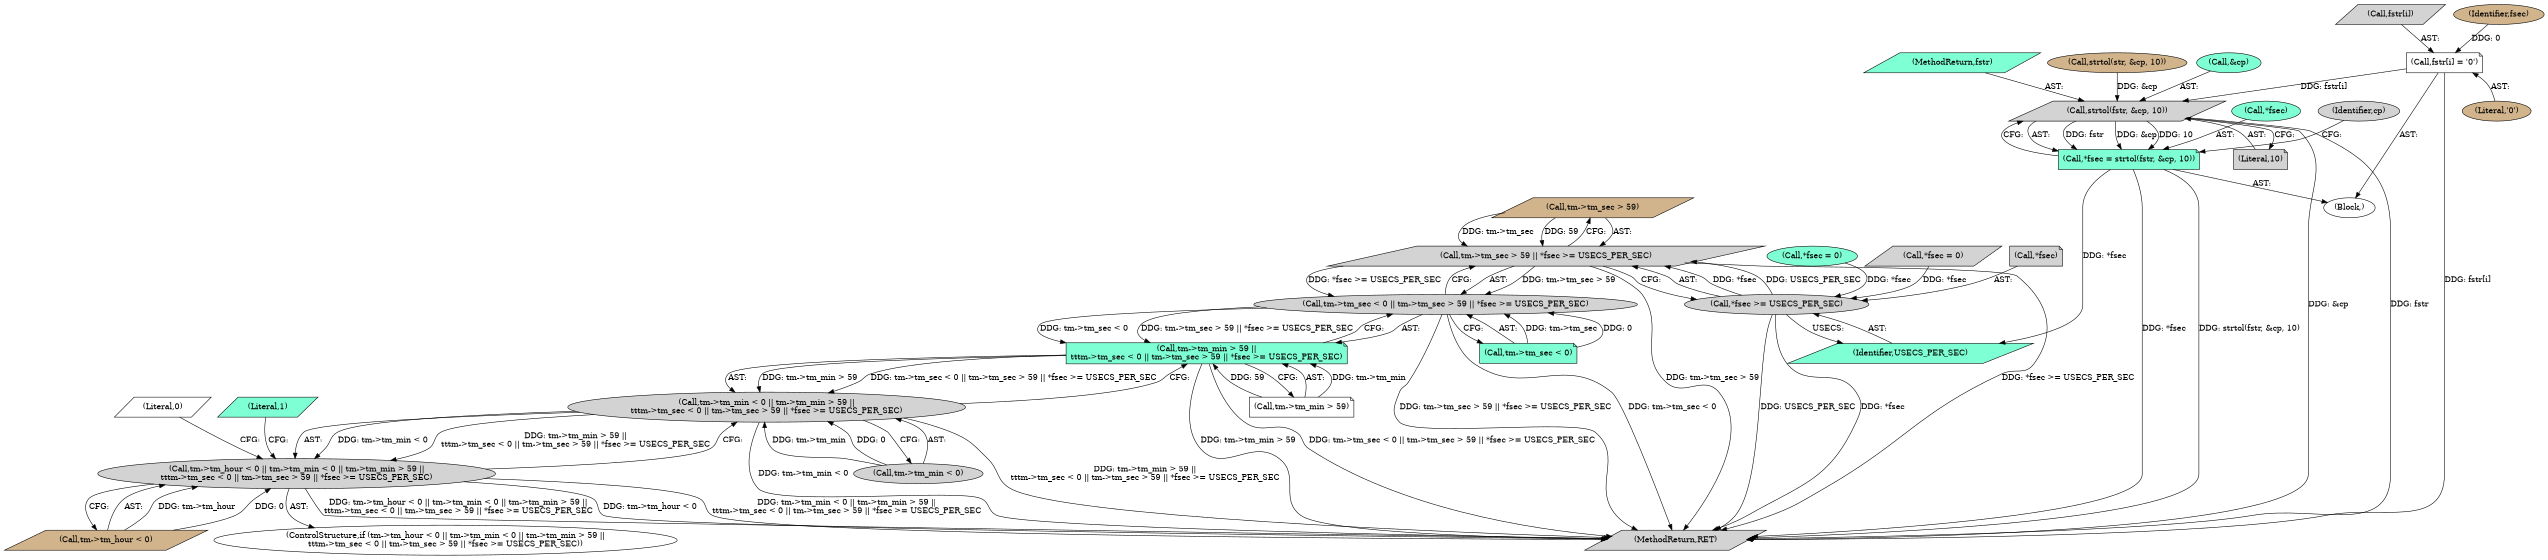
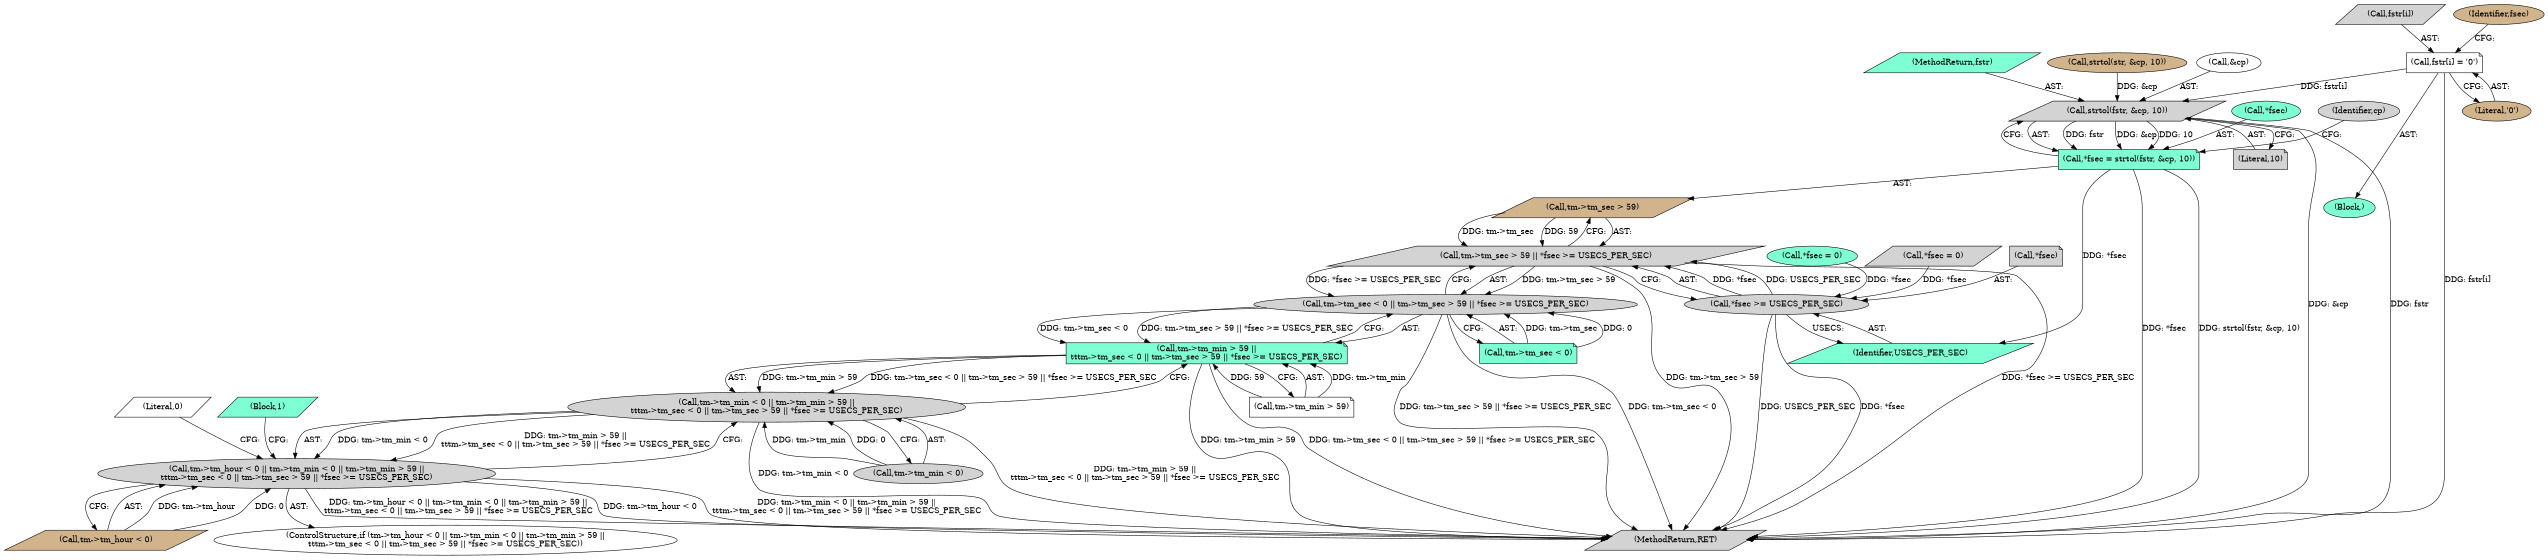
edge "(Identifier,fsec)" -> "(Call,fstr[i] = '0')": label "DDG: 0" -> "CFG: "
node "(Call,&cp)": fillcolor aquamarine -> white
edge "(Call,fstr[i] = '0')" -> "(Literal,'0')": added, label "CFG:"
edge "(Call,*fsec = strtol(fstr, &cp, 10))" -> "(Block,)": now "(Call,*fsec = strtol(fstr, &cp, 10))" -> "(Call,tm->tm_sec > 59)"
node "(Block,)": fillcolor white -> aquamarine
node "(Literal,1)": label "(Literal,1)" -> "(Block,1)"
